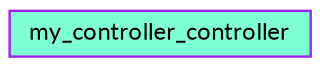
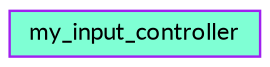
node "my_controller_controller": label "my_controller_controller" -> "my_input_controller"
